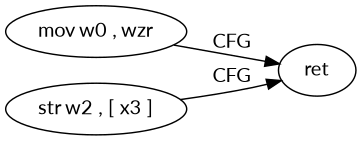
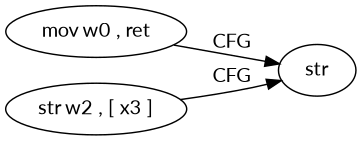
node "mov w0 , wzr": label "mov w0 , wzr" -> "mov w0 , ret"
node "ret": label "ret" -> "str"
